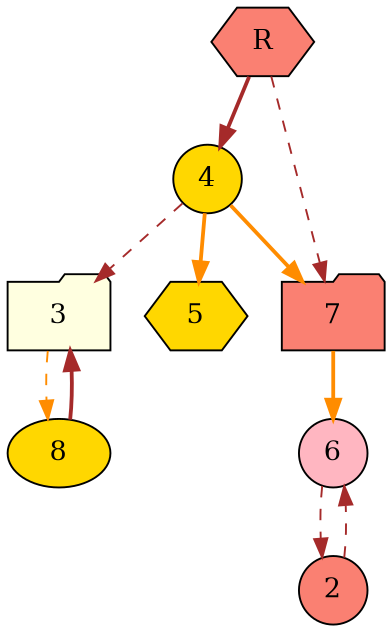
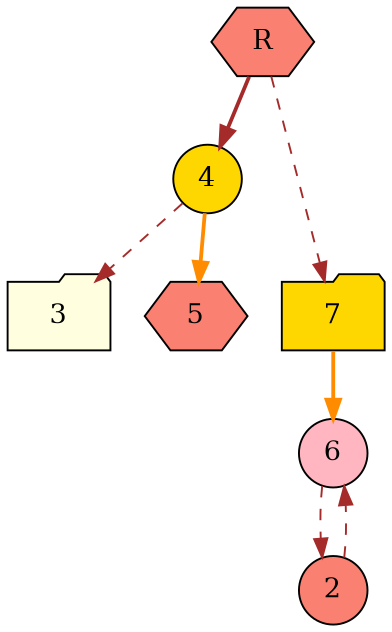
edge "4" -> "7": removed
node "5": fillcolor gold -> salmon
node "7": fillcolor salmon -> gold
node "8": removed
